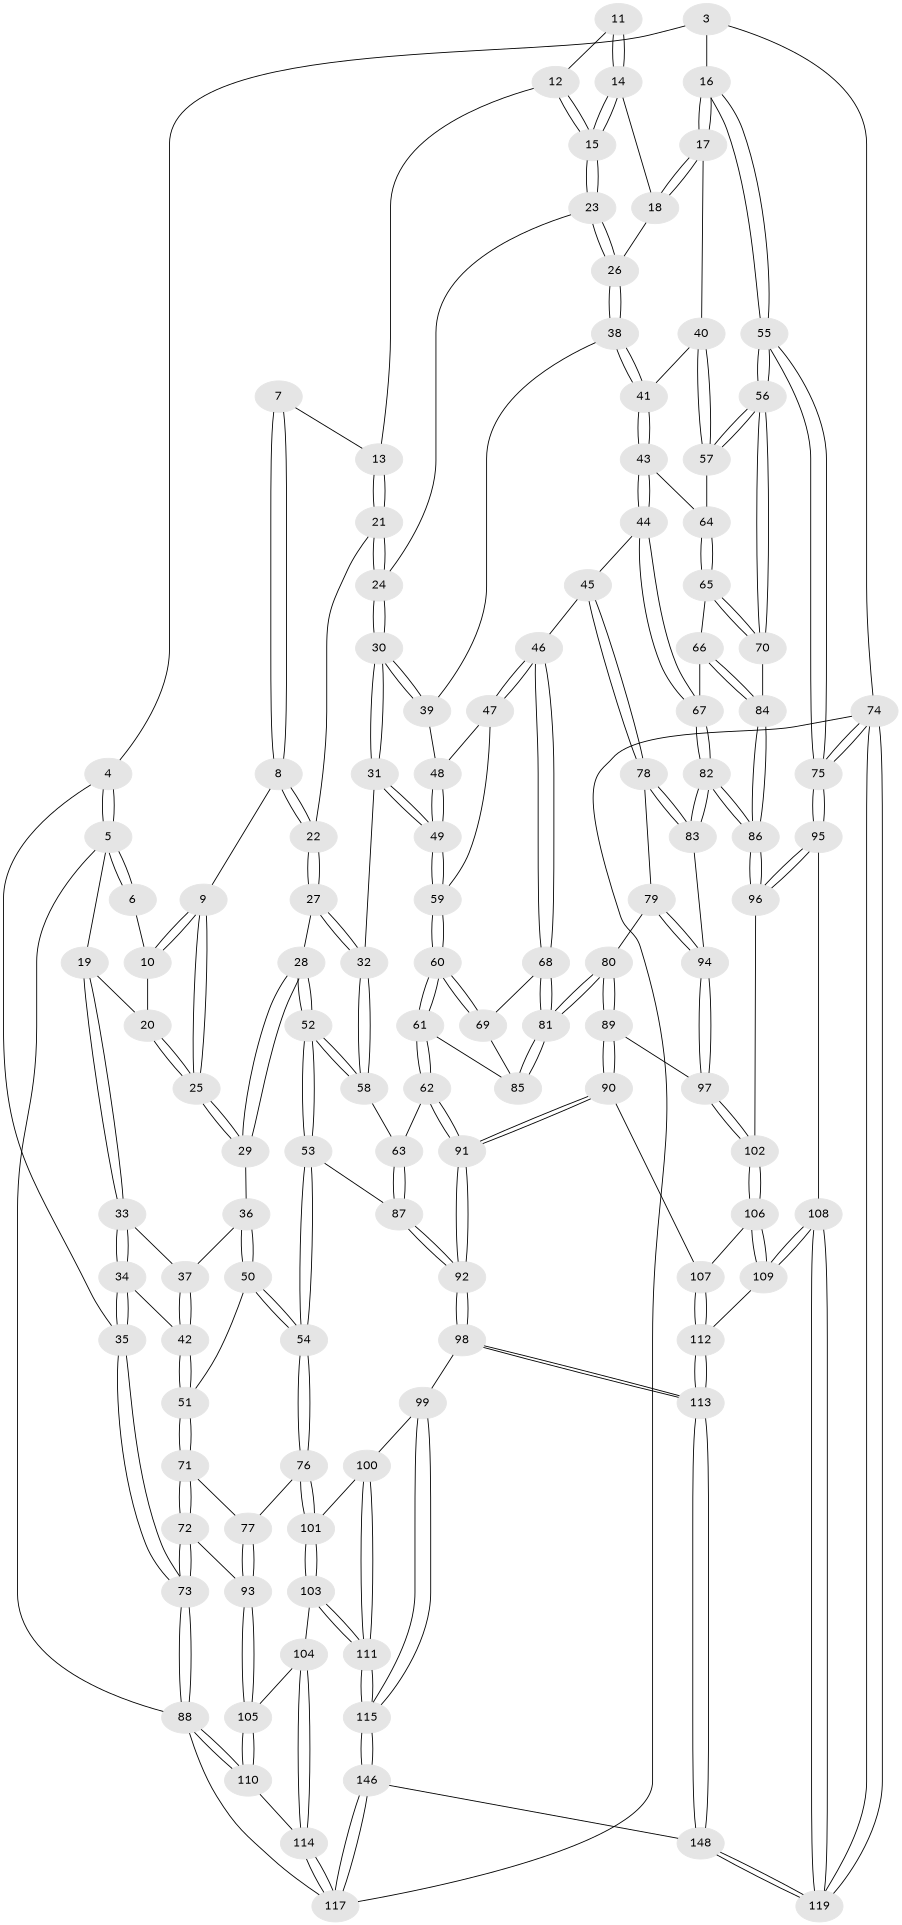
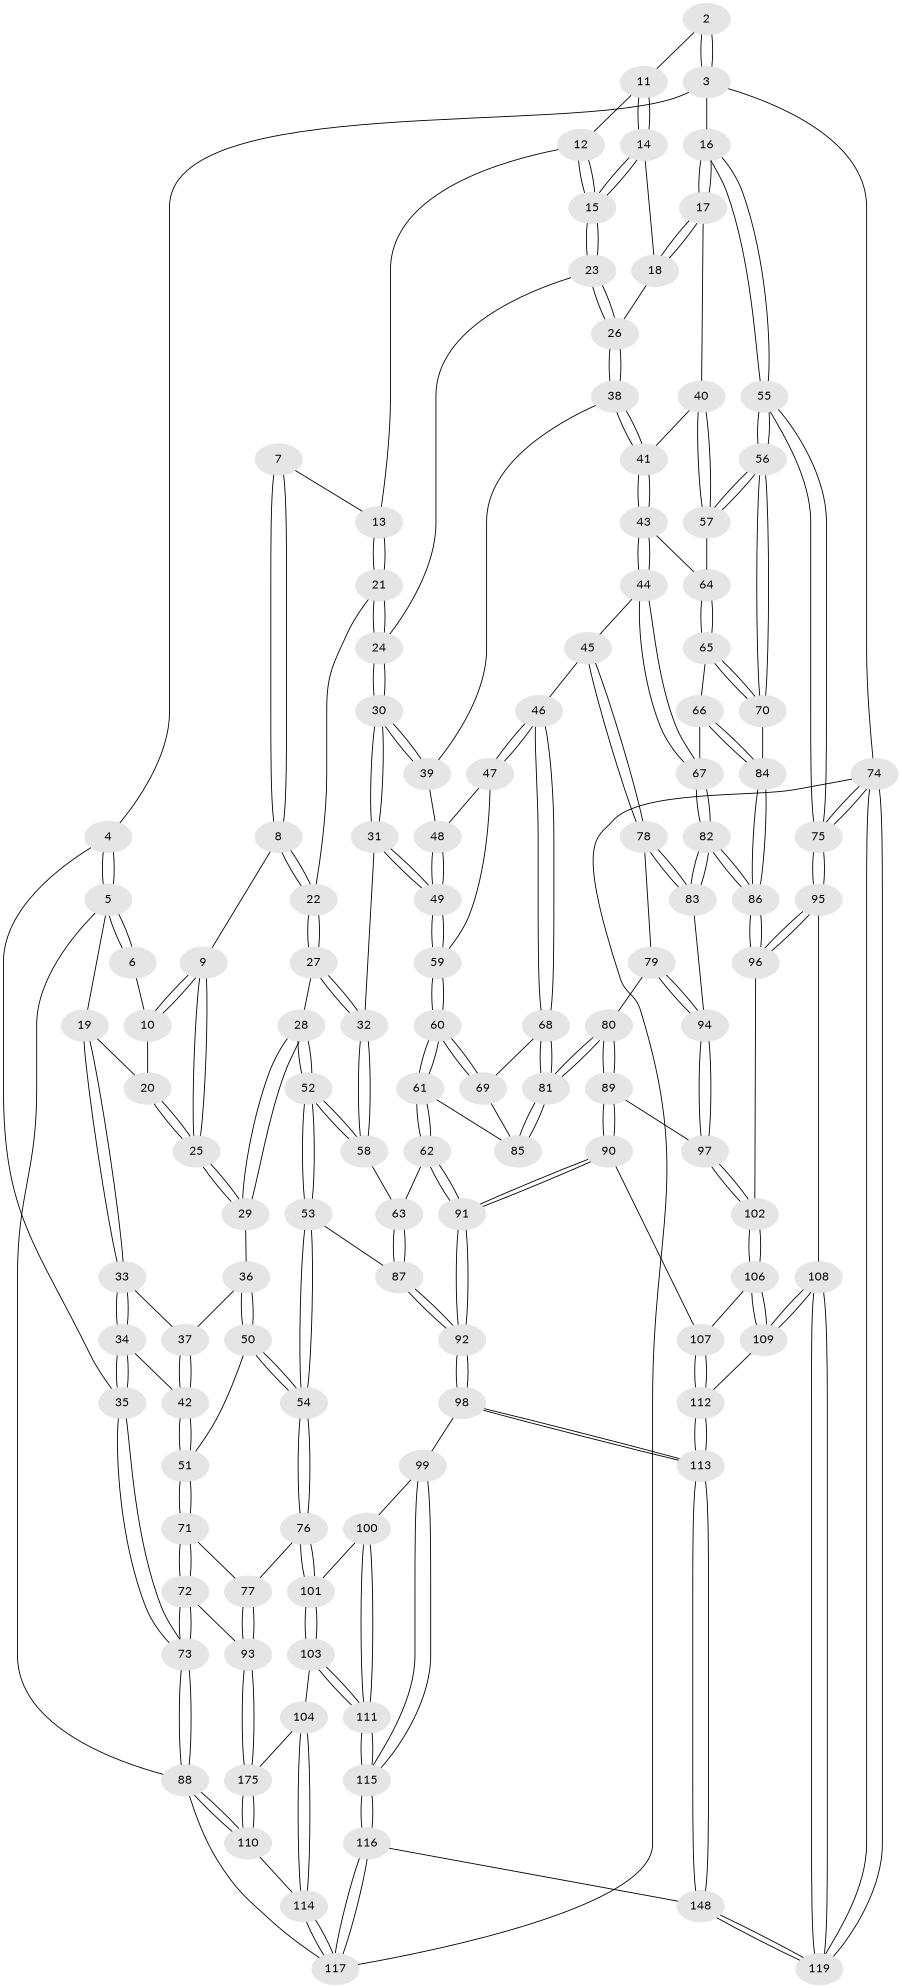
node "2": added
node "105": label "105" -> "175"
node "146": label "146" -> "116"
